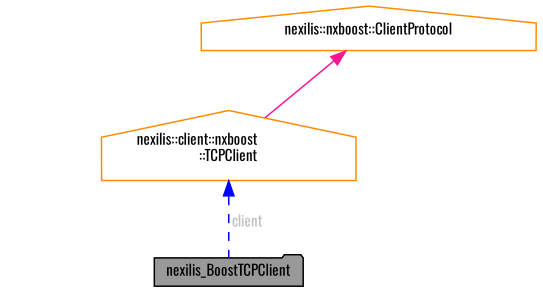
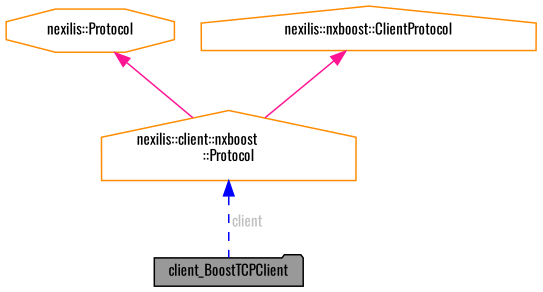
node "nexilis::Protocol": added
node "nexilis::client::nxboost ::TCPClient": label "nexilis::client::nxboost ::TCPClient" -> "nexilis::client::nxboost ::Protocol"
node "nexilis_BoostTCPClient": label "nexilis_BoostTCPClient" -> "client_BoostTCPClient"
